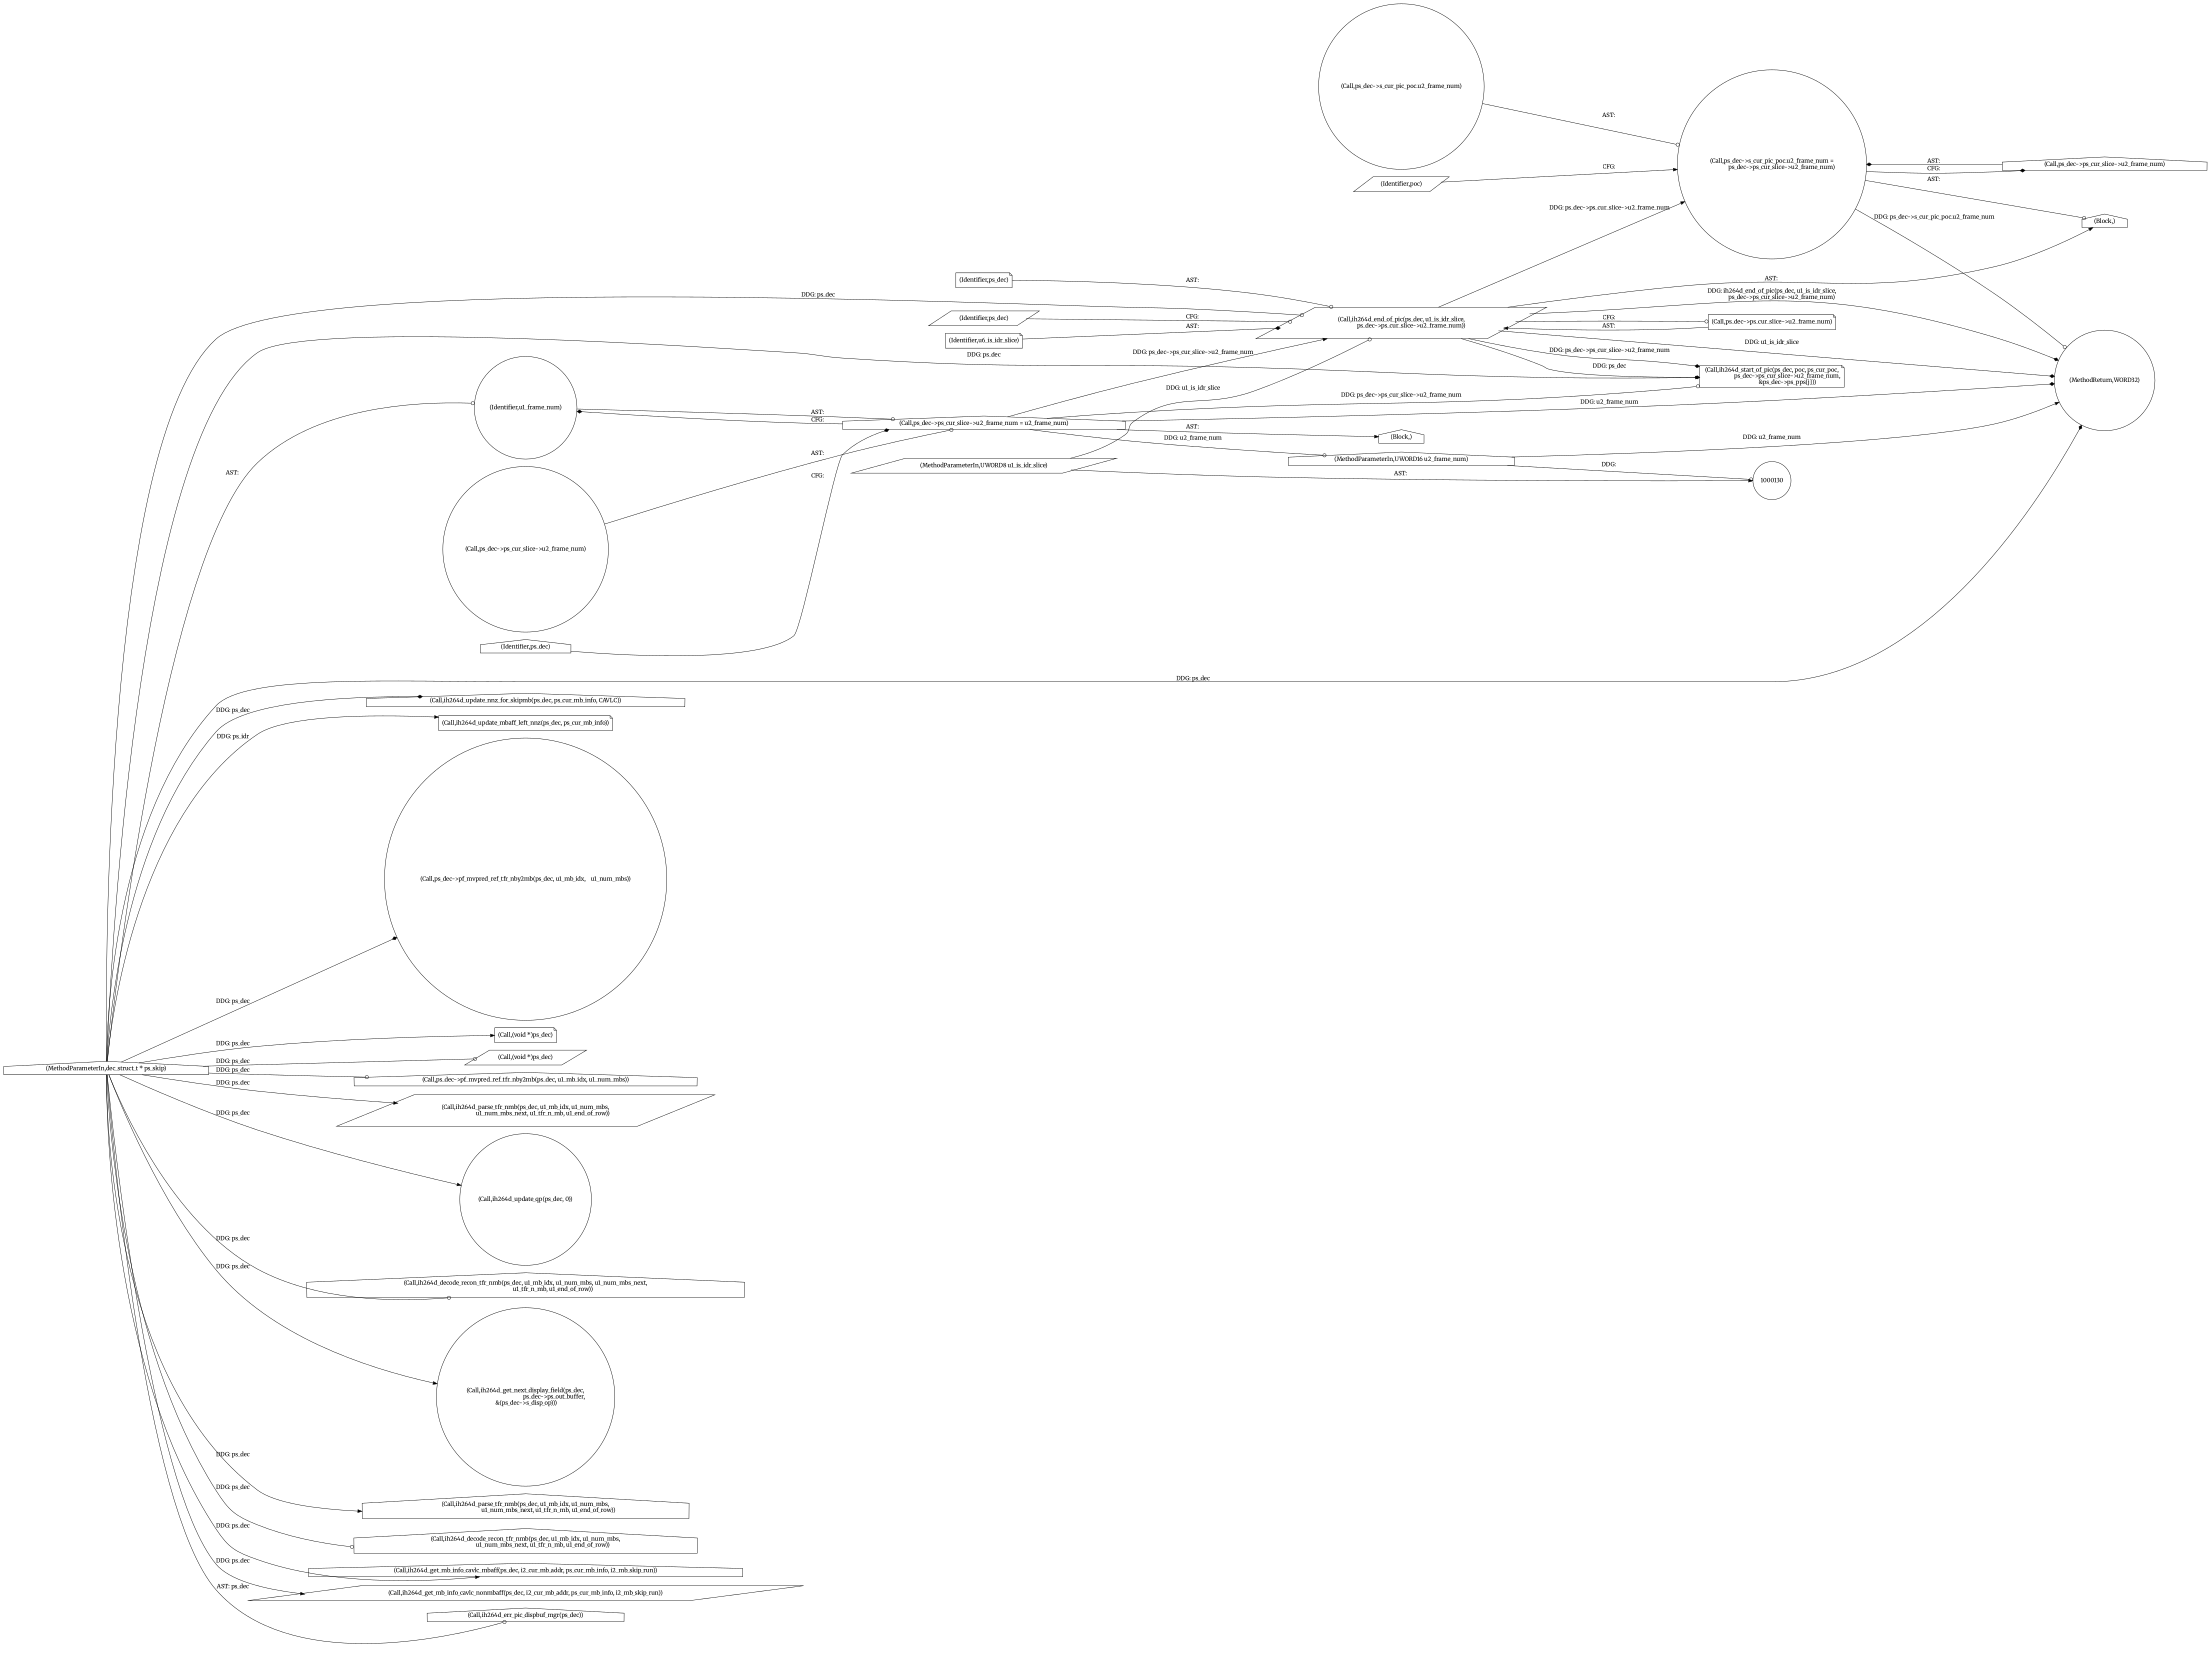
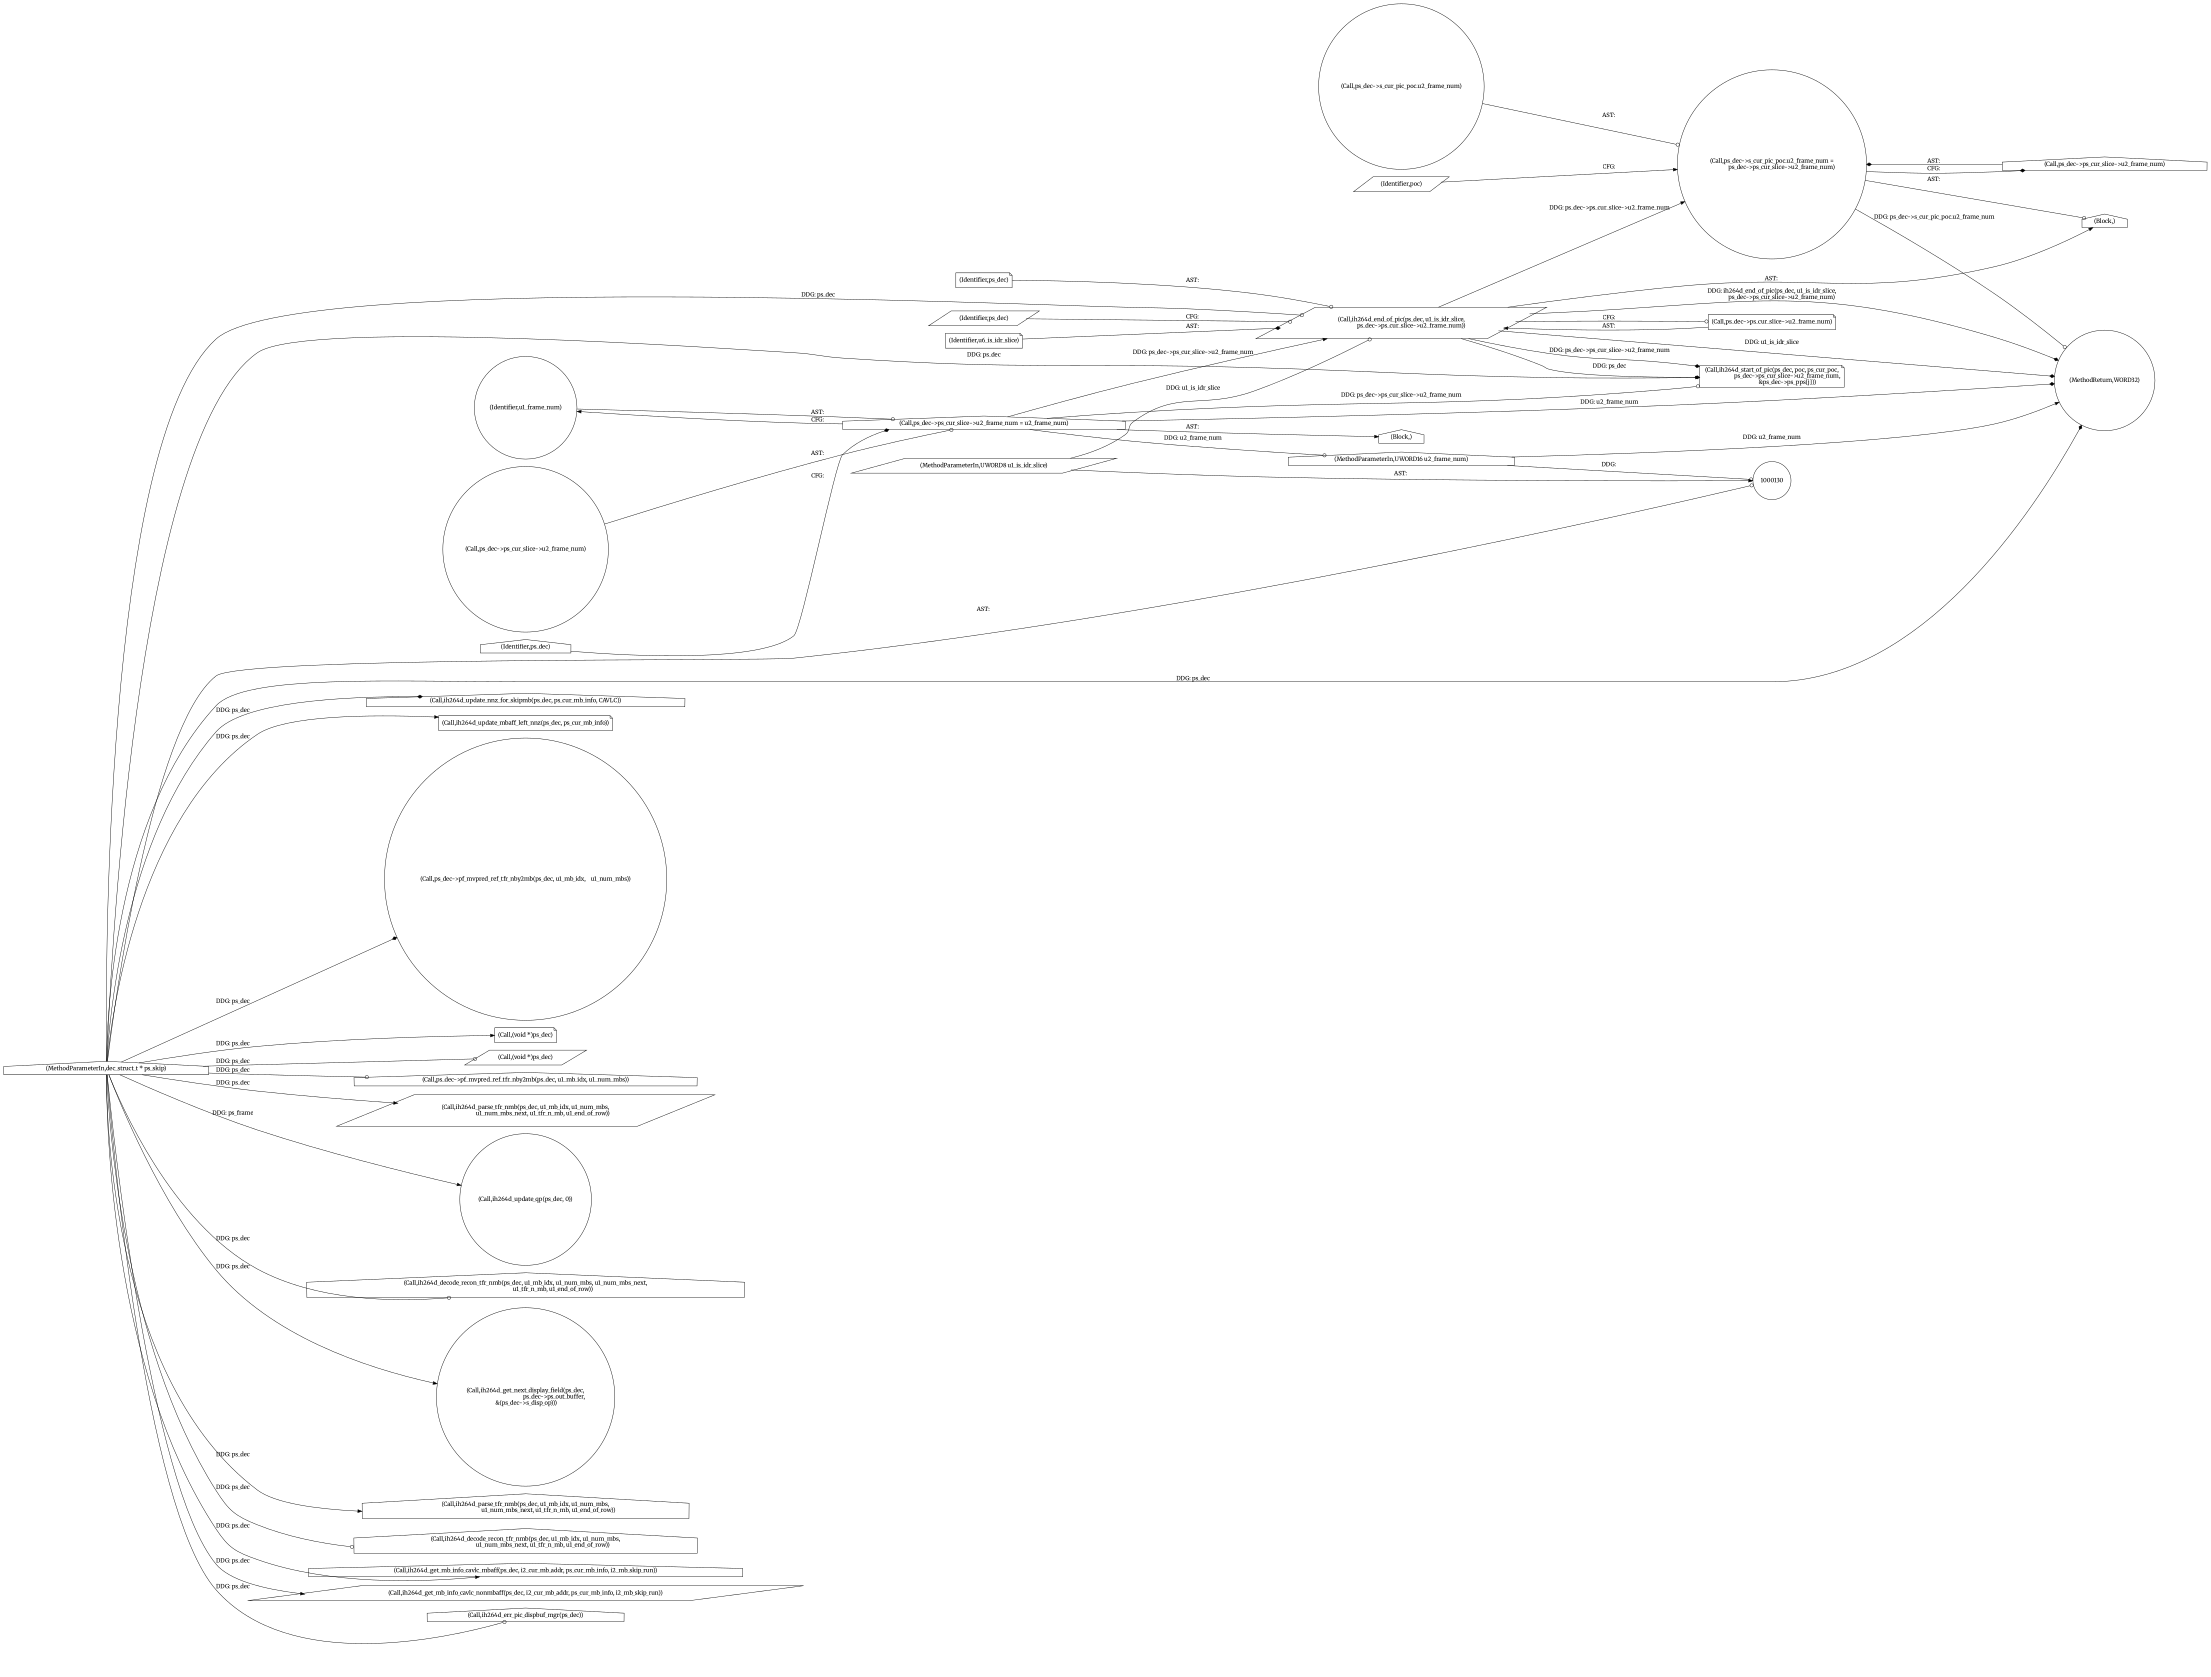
edge "(Call,ps_dec->ps_cur_slice->u2_frame_num = u2_frame_num)" -> "(Identifier,u1_frame_num)": arrowhead diamond -> normal
edge "(MethodParameterIn,dec_struct_t * ps_skip)" -> "(Identifier,u1_frame_num)": now "(MethodParameterIn,dec_struct_t * ps_skip)" -> "1000130"
edge "(MethodParameterIn,dec_struct_t * ps_skip)" -> "(Call,ih264d_update_mbaff_left_nnz(ps_dec, ps_cur_mb_info))": label "DDG: ps_idr" -> "DDG: ps_dec"
edge "(MethodParameterIn,dec_struct_t * ps_skip)" -> "(Call,ih264d_update_qp(ps_dec, 0))": label "DDG: ps_dec" -> "DDG: ps_frame"
edge "(MethodParameterIn,dec_struct_t * ps_skip)" -> "(Call,ih264d_err_pic_dispbuf_mgr(ps_dec))": label "AST: ps_dec" -> "DDG: ps_dec"
